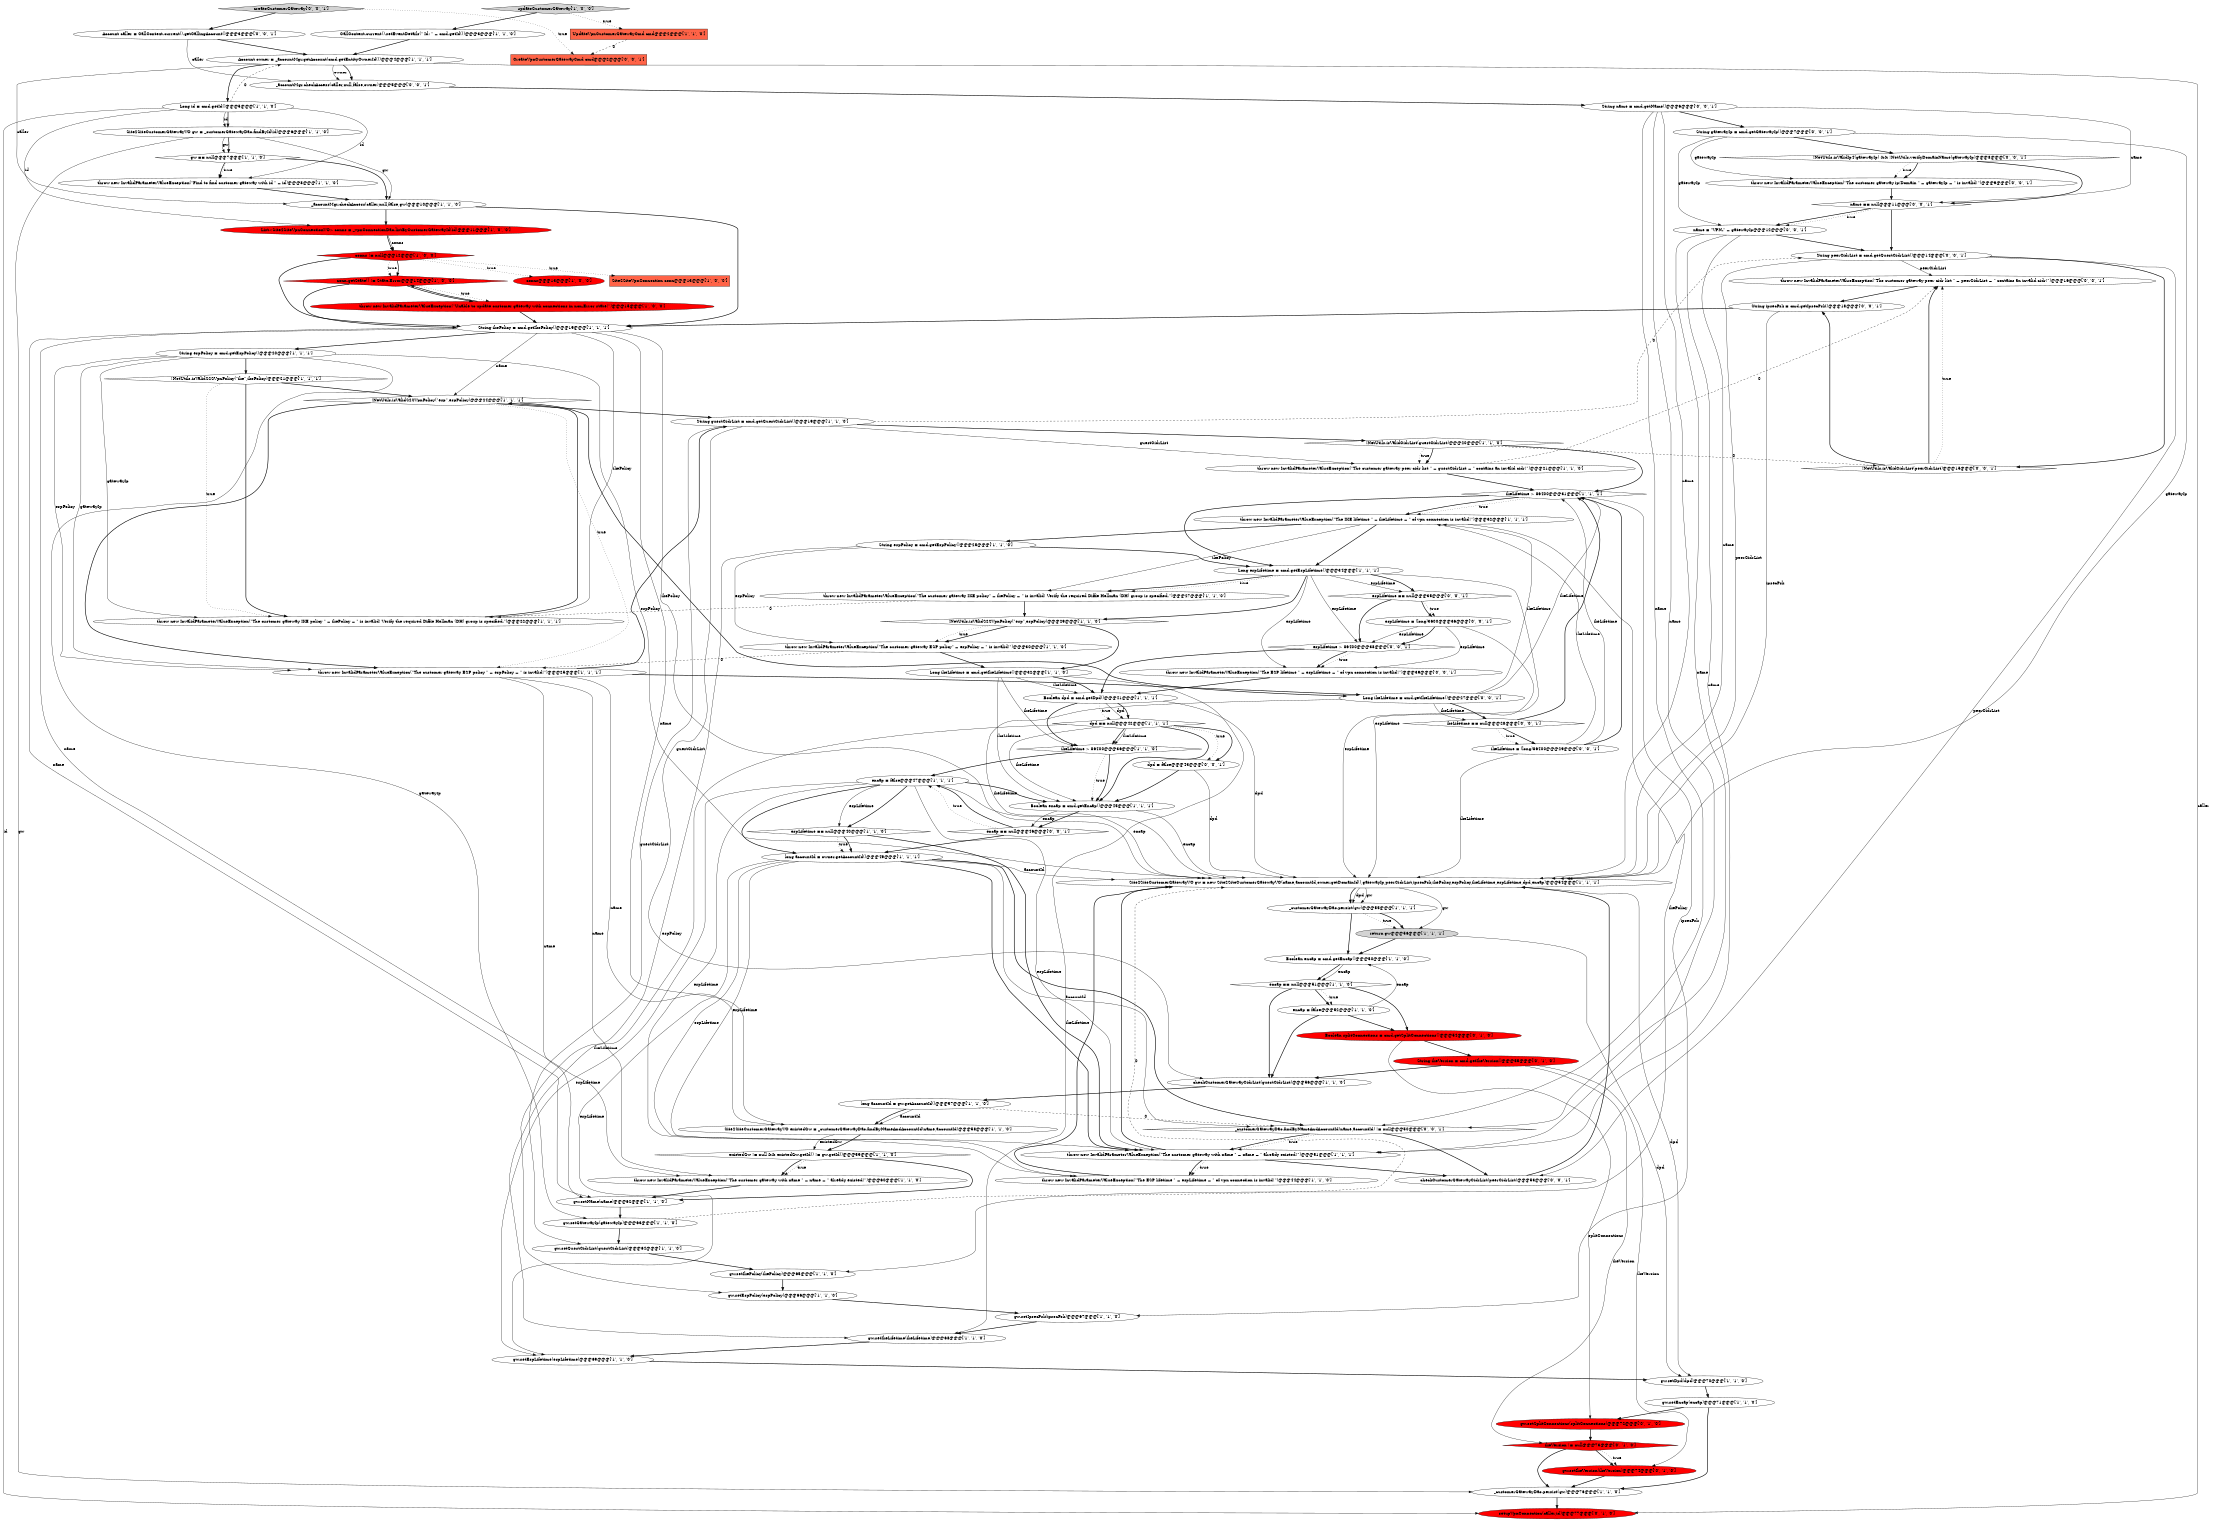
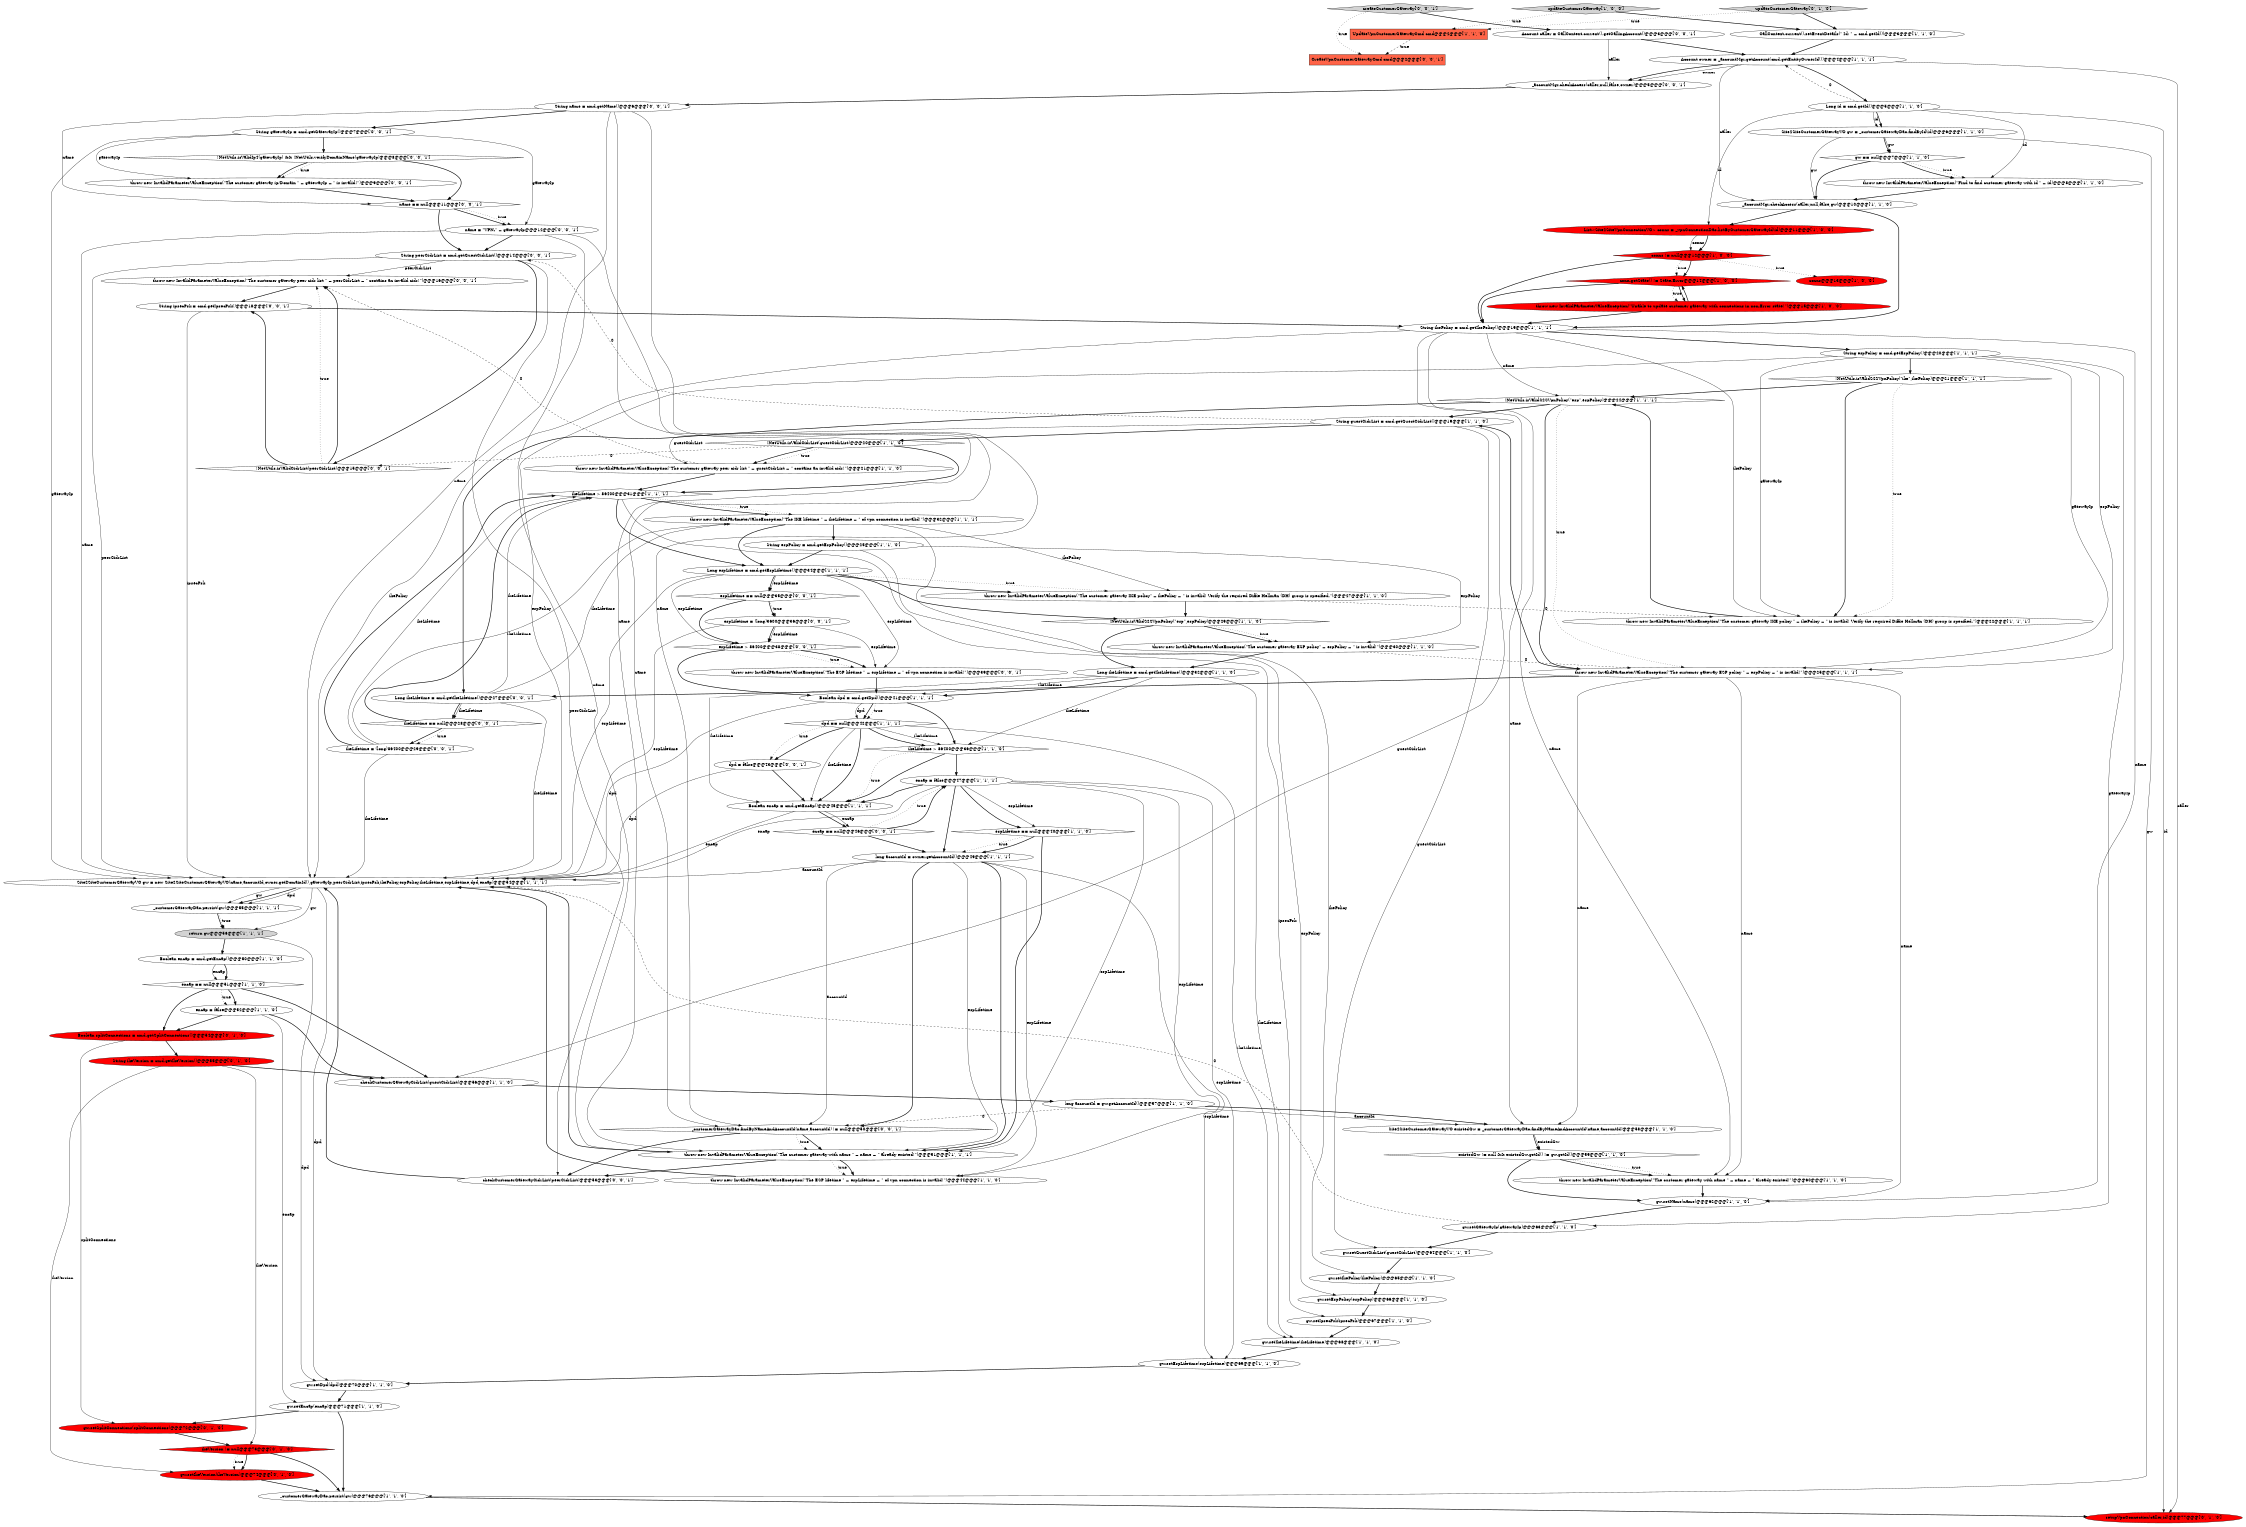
node "updateCustomerGateway['0', '1', '0']": added
edge "UpdateVpnCustomerGatewayCmd cmd@@@2@@@['1', '1', '0']" -> "CreateVpnCustomerGatewayCmd cmd@@@2@@@['0', '0', '1']": label "0" -> "true"
node "Site2SiteVpnConnection conn@@@13@@@['1', '0', '0']": removed
edge "_customerGatewayDao.persist(gw)@@@55@@@['1', '1', '1']" -> "Boolean encap = cmd.getEncap()@@@50@@@['1', '1', '0']": removed
edge "encap = false@@@52@@@['1', '1', '0']" -> "Boolean encap = cmd.getEncap()@@@50@@@['1', '1', '0']": now "encap = false@@@52@@@['1', '1', '0']" -> "gw.setEncap(encap)@@@71@@@['1', '1', '0']"
